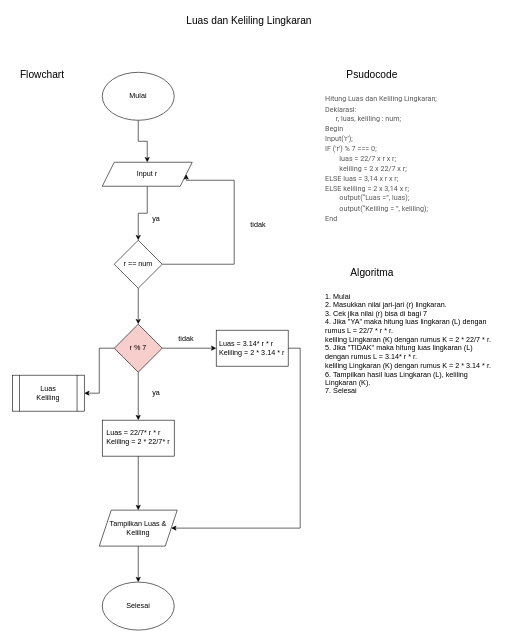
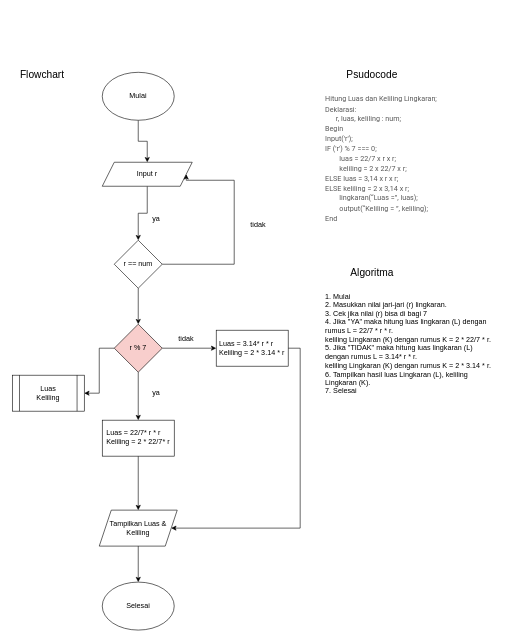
node "Luas dan Keliling Lingkaran": removed
node "Hitung Luas dan Keliling Lingkaran; Deklarasi: r, luas, keliling : num; Begin Input('r'); IF ('r') % 7 === 0; luas = 22/7 x r x r; keliling = 2 x 22/7 x r; ELSE luas = 3,14 x r x r; ELSE keliling = 2 x 3,14 x r; output(“Luas =”, luas); output(“Keliling = ”, keliling); End": label "Hitung Luas dan Keliling Lingkaran; Deklarasi: r, luas, keliling : num; Begin Input('r'); IF ('r') % 7 === 0; luas = 22/7 x r x r; keliling = 2 x 22/7 x r; ELSE luas = 3,14 x r x r; ELSE keliling = 2 x 3,14 x r; output(“Luas =”, luas); output(“Keliling = ”, keliling); End" -> "Hitung Luas dan Keliling Lingkaran; Deklarasi: r, luas, keliling : num; Begin Input('r'); IF ('r') % 7 === 0; luas = 22/7 x r x r; keliling = 2 x 22/7 x r; ELSE luas = 3,14 x r x r; ELSE keliling = 2 x 3,14 x r; lingkaran(“Luas =”, luas); output(“Keliling = ”, keliling); End"
